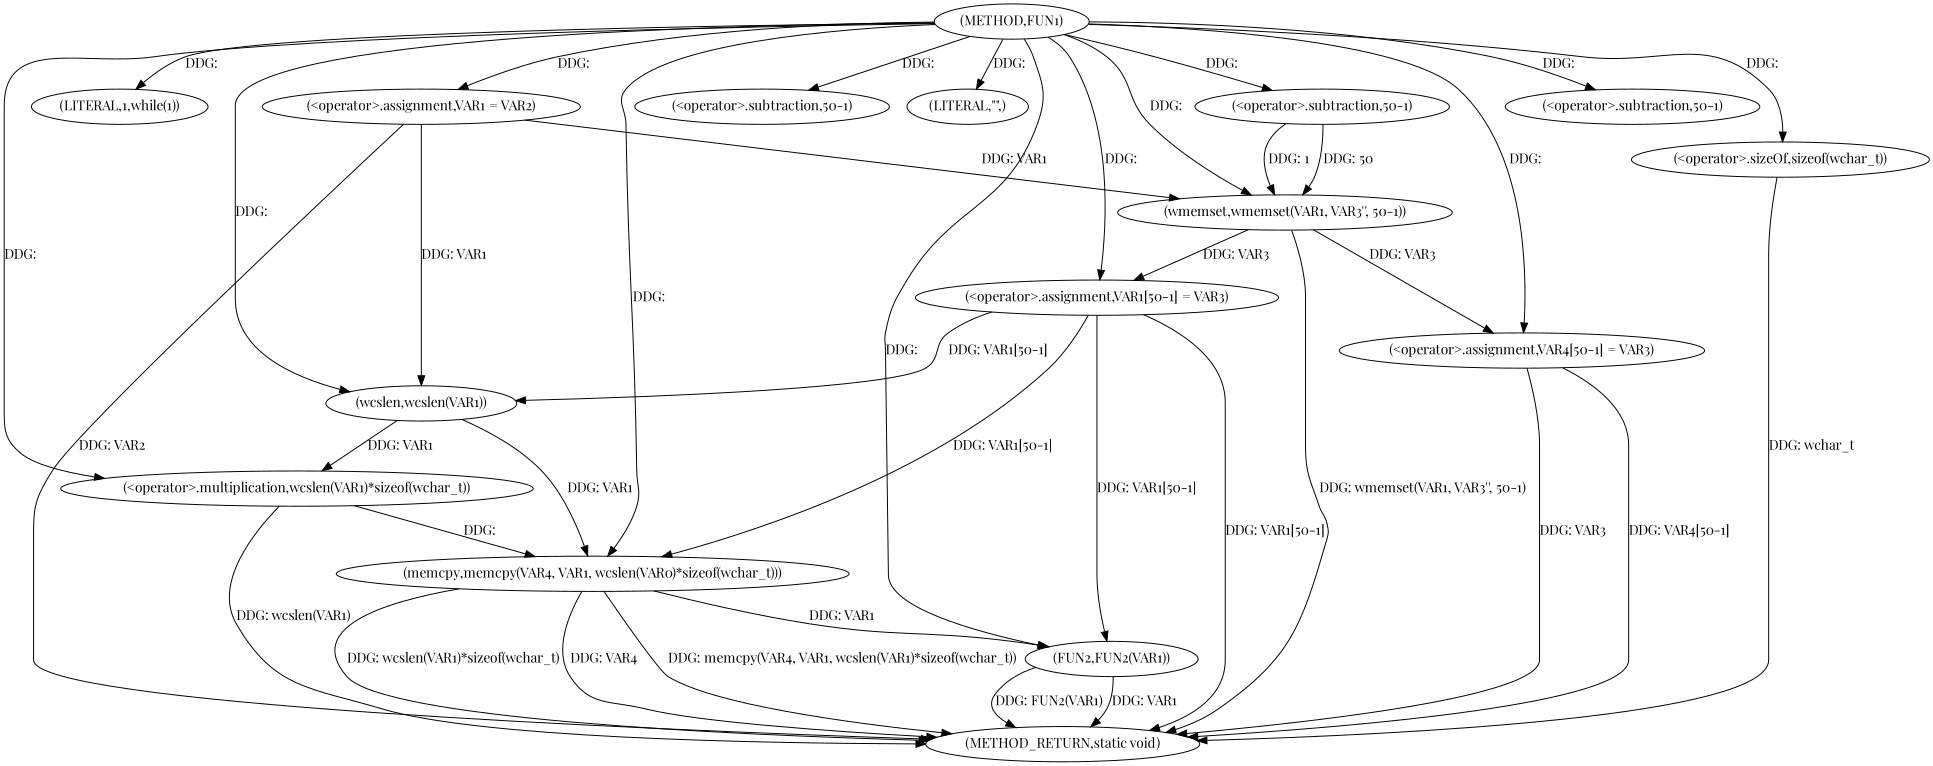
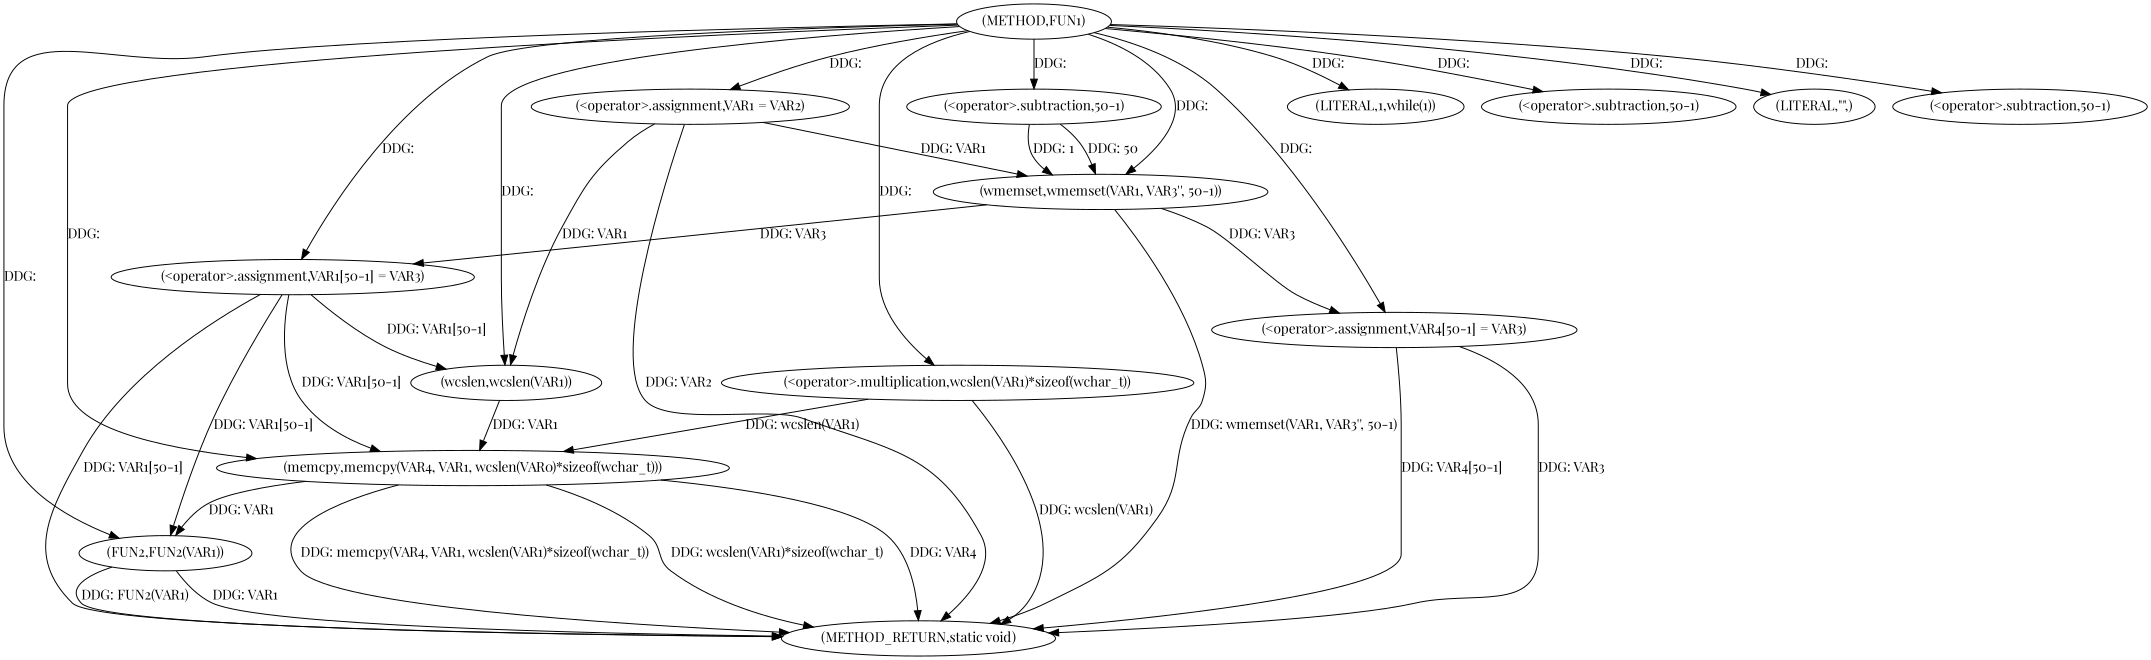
node "(<operator>.sizeOf,sizeof(wchar_t))": removed
edge "(wcslen,wcslen(VAR1))" -> "(<operator>.multiplication,wcslen(VAR1)*sizeof(wchar_t))": removed, label "DDG: VAR1"
edge "(<operator>.multiplication,wcslen(VAR1)*sizeof(wchar_t))" -> "(memcpy,memcpy(VAR4, VAR1, wcslen(VAR0)*sizeof(wchar_t)))": label "DDG: " -> "DDG: wcslen(VAR1)"
